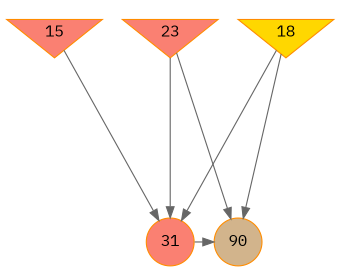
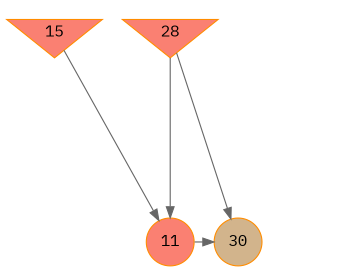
node "23": label "23" -> "28"
node "18": removed
node "31": label "31" -> "11"
node "90": label "90" -> "30"
